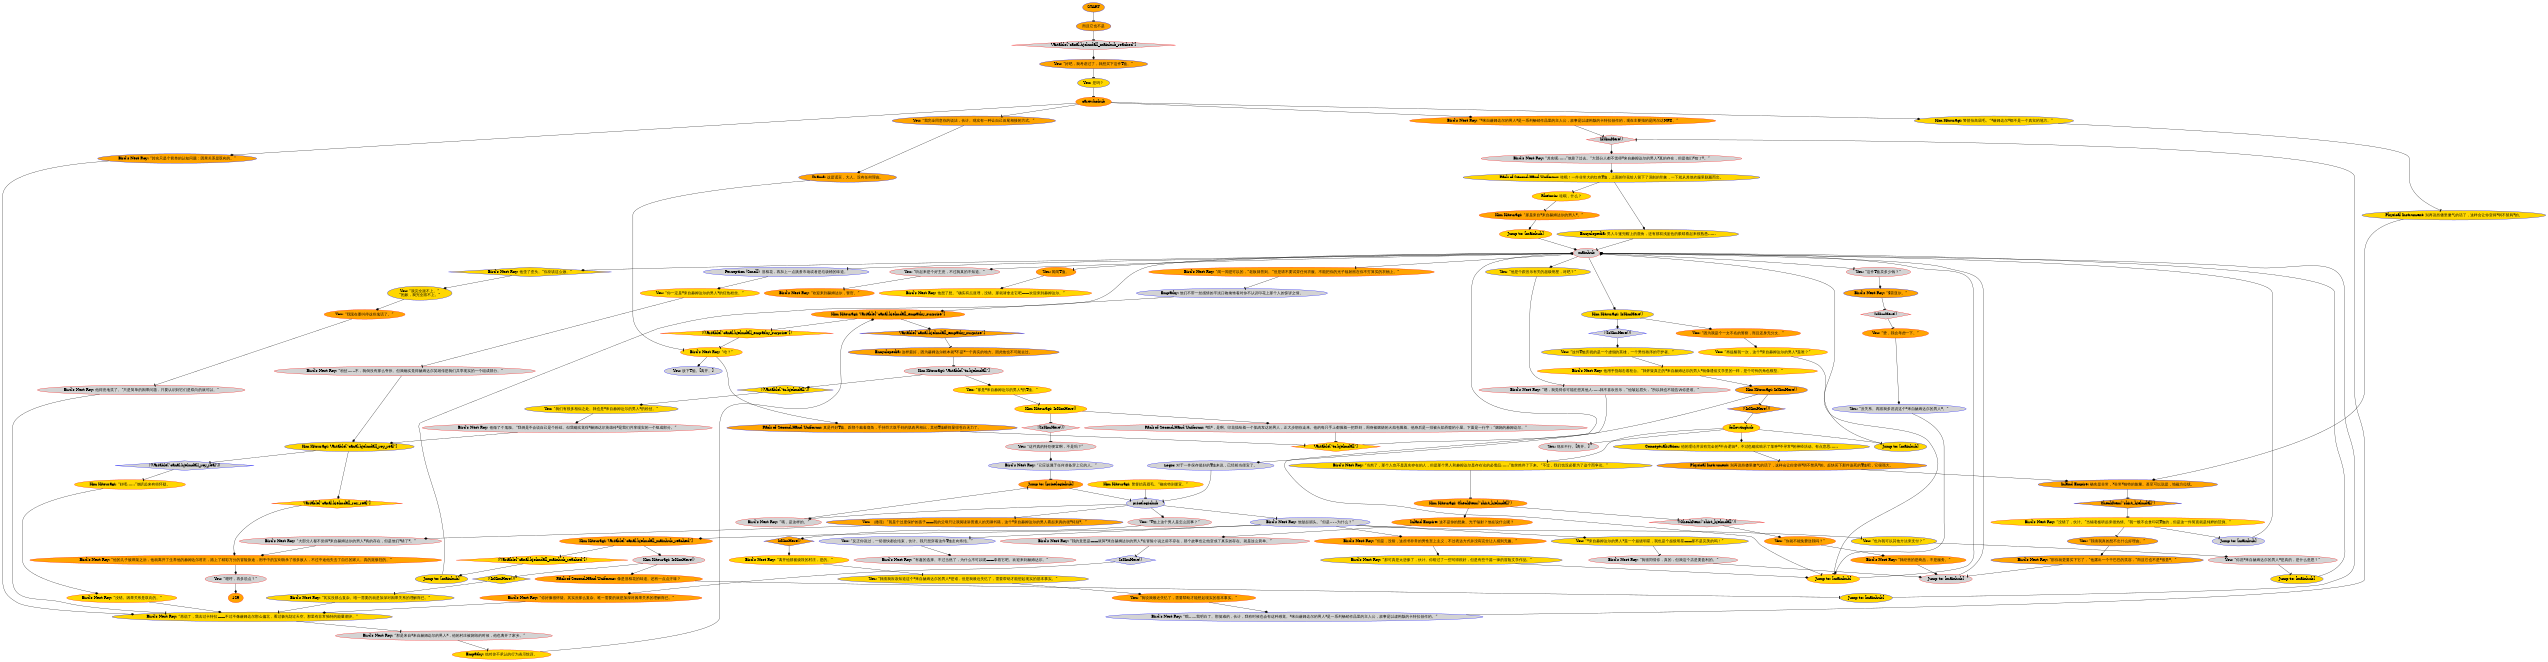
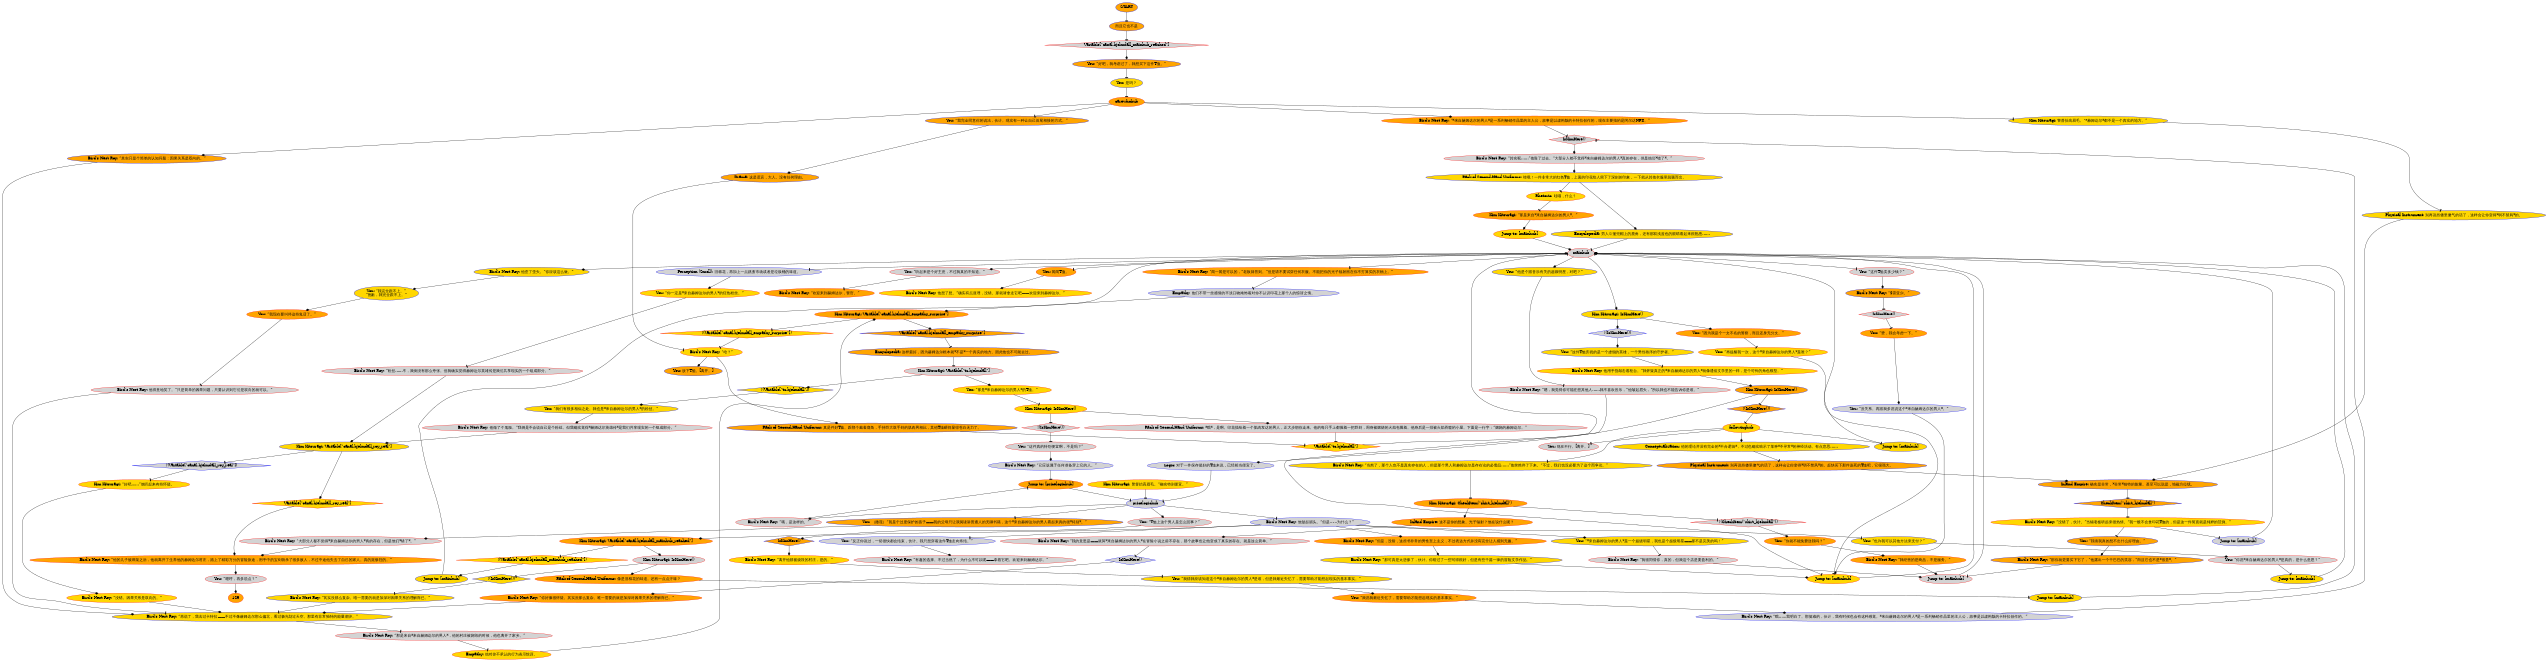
edge "carewhohub" -> "Kim Kitsuragi: 警督抬高眉毛。“*赫姆达尔*都不是一个真实的地方。”": arrowhead diamond -> tee
node "Bird's Nest Roy: 他歪了歪头。“你应该这么做。”": shape diamond -> ellipse
edge "You: “因为我是个一文不名的警察，而且还身无分文。”" -> "You: “再提醒我一次，这个*来自赫姆达尔的男人*是谁？”": arrowhead diamond -> tee
node "You: 放下T恤。[离开。]": fillcolor lightgrey -> orange
